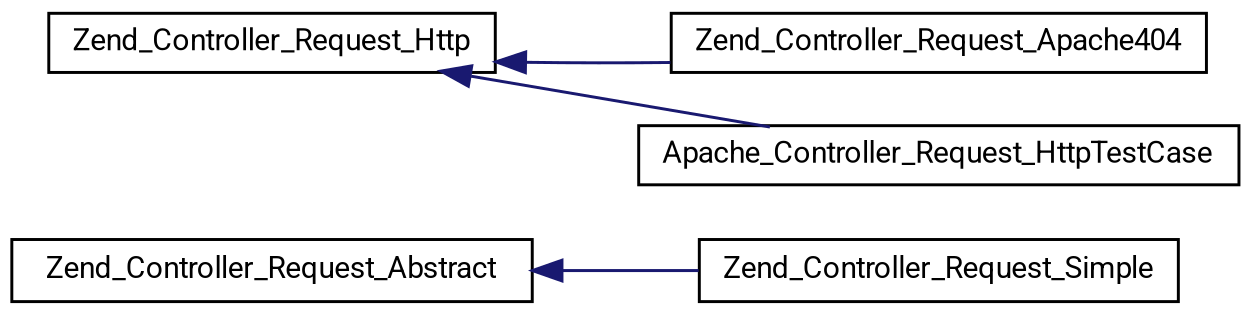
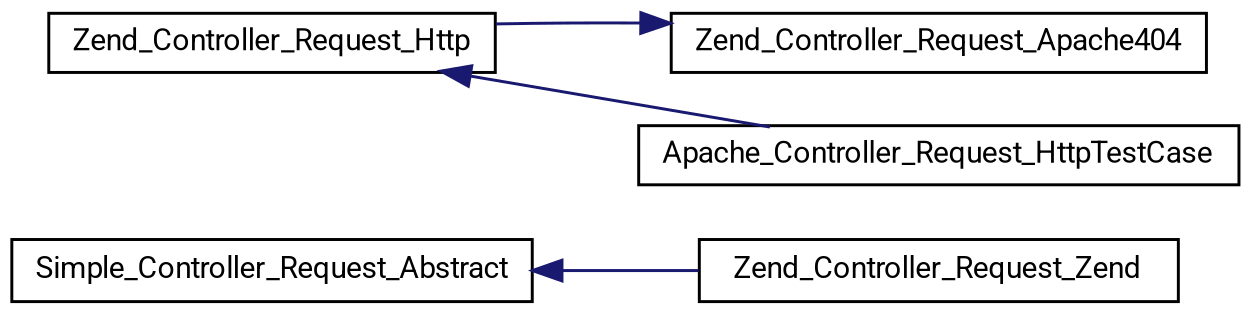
edge "Zend_Controller_Request_Apache404" -> "Zend_Controller_Request_Http": reversed
node "Zend_Controller_Request_Abstract": label "Zend_Controller_Request_Abstract" -> "Simple_Controller_Request_Abstract"
node "Zend_Controller_Request_Simple": label "Zend_Controller_Request_Simple" -> "Zend_Controller_Request_Zend"
